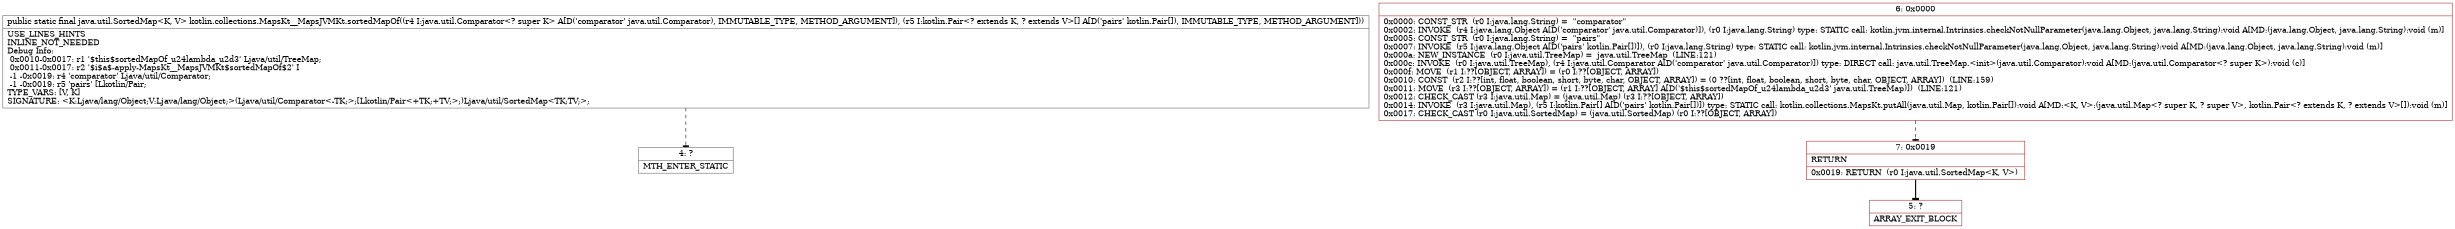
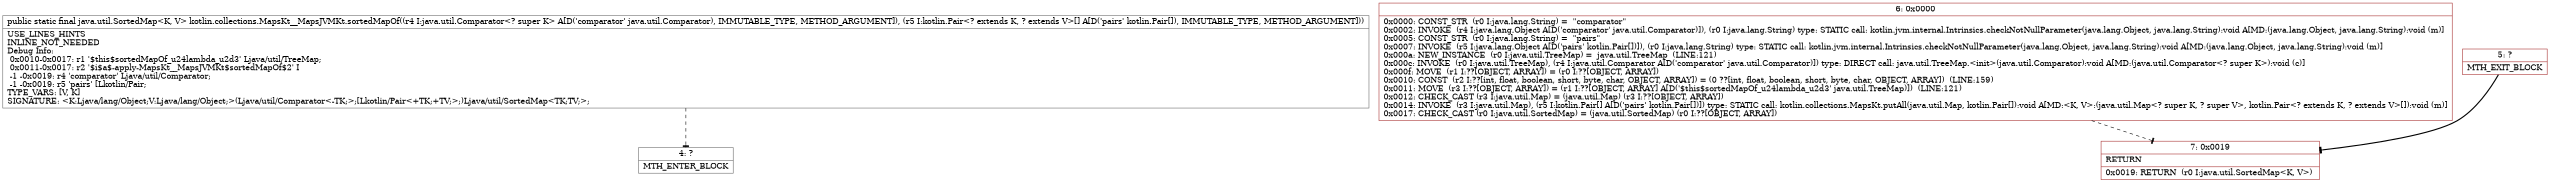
node "4: ?": text "MTH_ENTER_STATIC" -> "MTH_ENTER_BLOCK"
edge "7: 0x0019" -> "5: ?": reversed
node "5: ?": text "ARRAY_EXIT_BLOCK" -> "MTH_EXIT_BLOCK"
